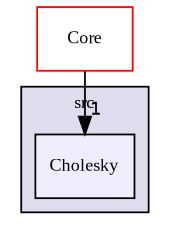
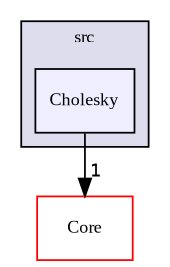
edge "Core" -> "Cholesky": reversed
